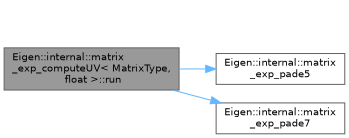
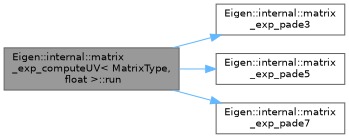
node "Eigen::internal::matrix _exp_pade3": added
